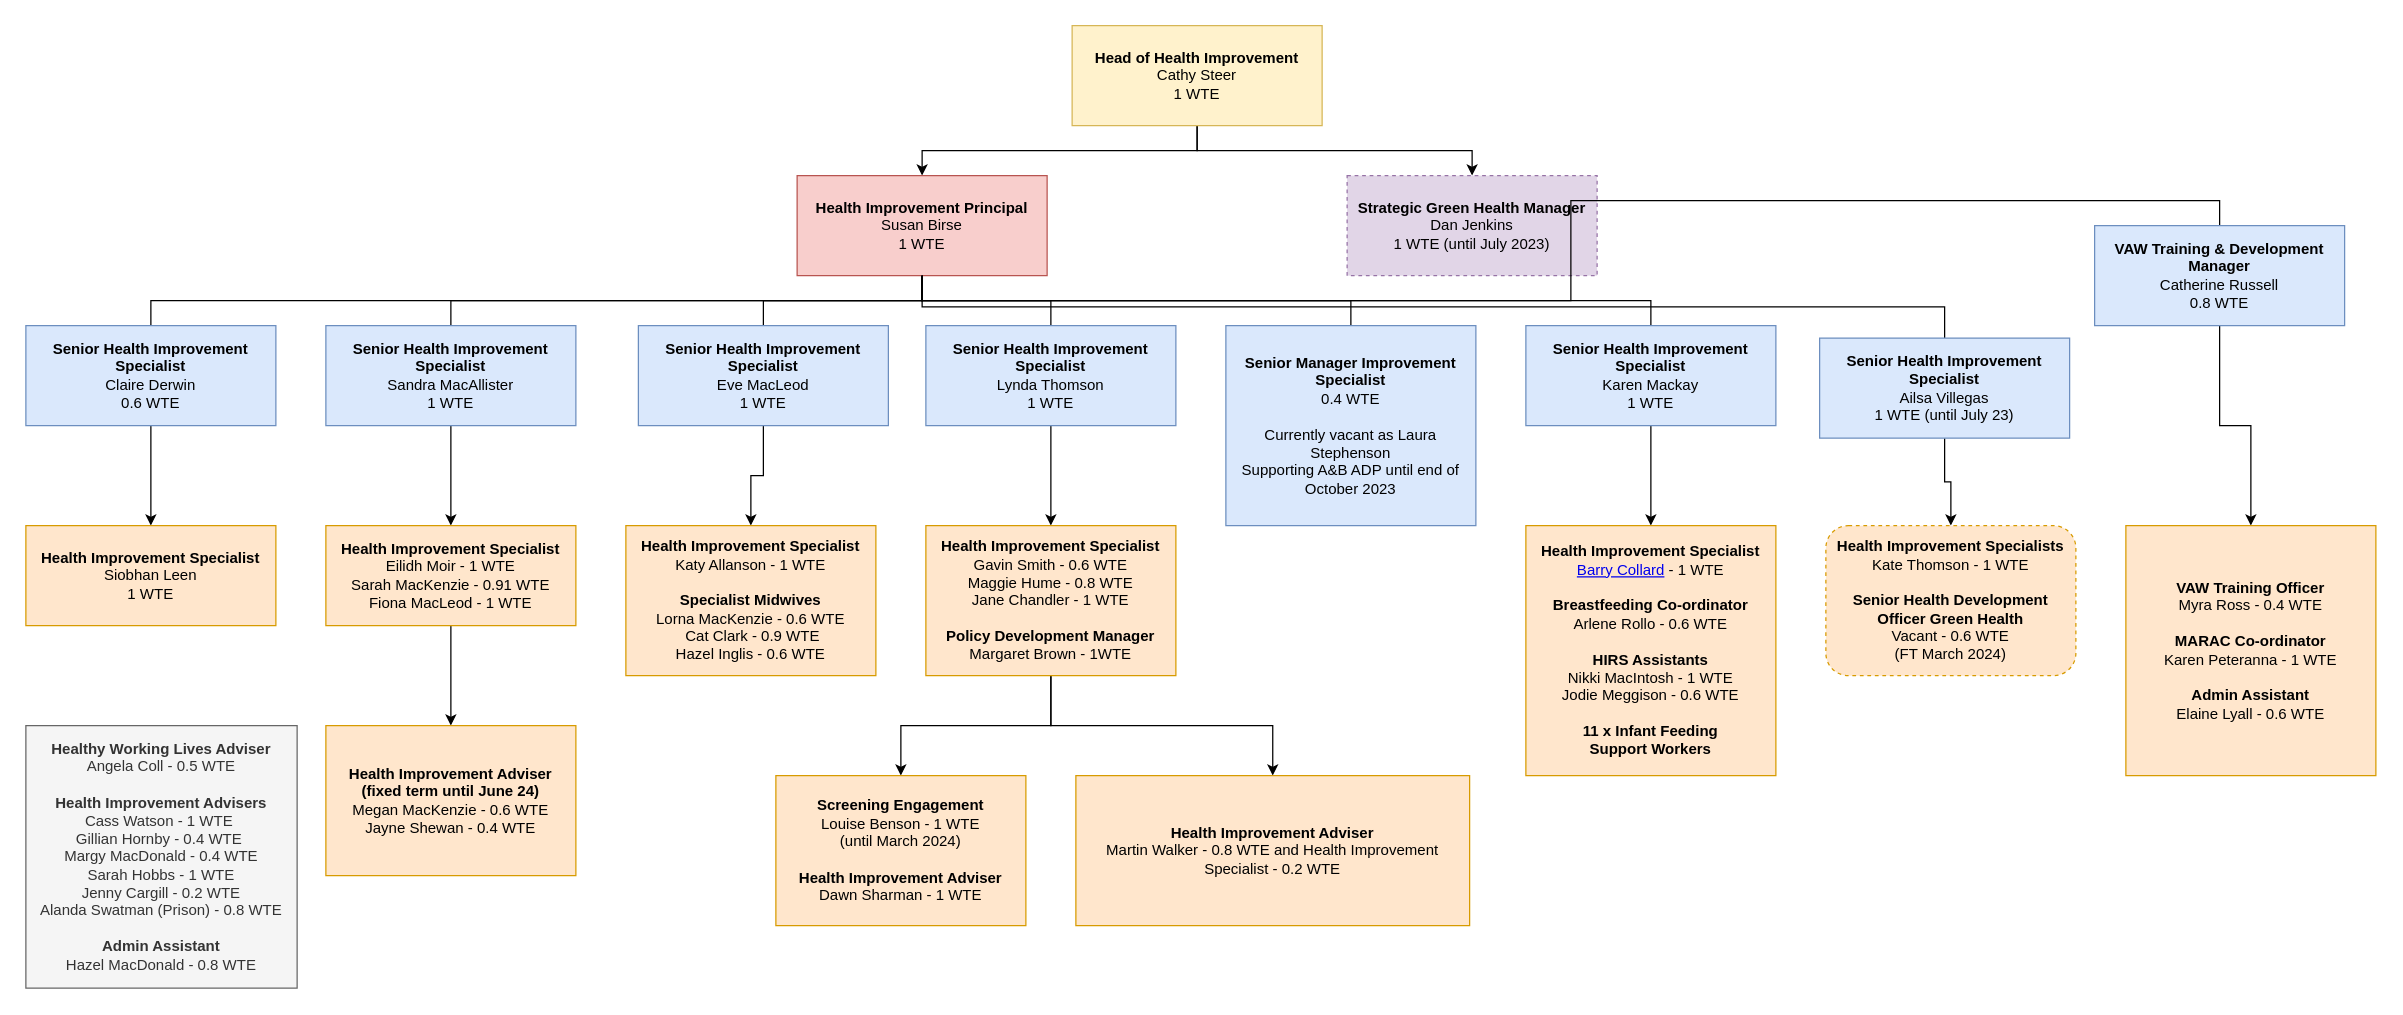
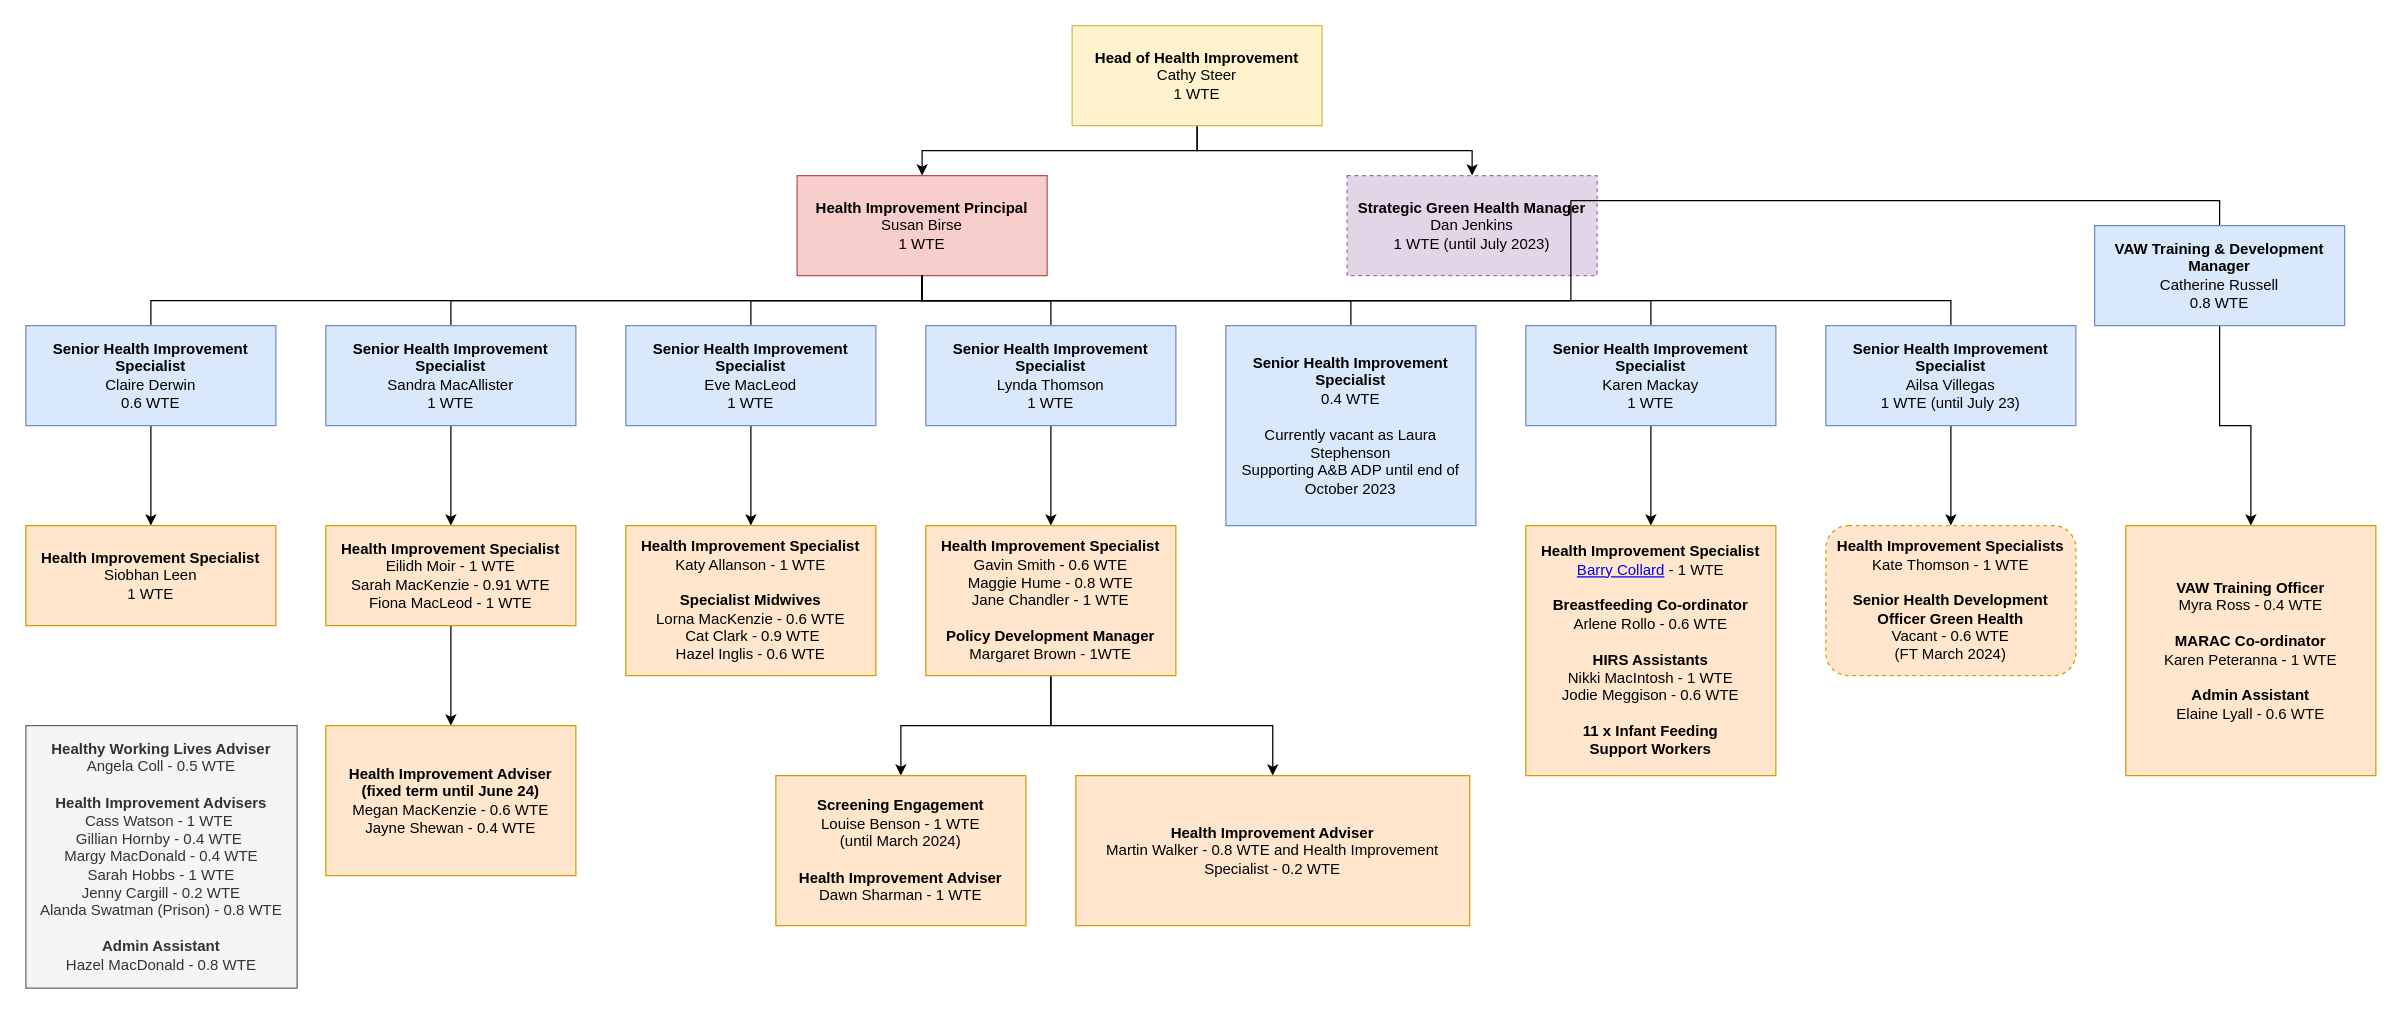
node "Senior Health Improvement Specialist Eve MacLeod 1 WTE": moved (763, 376) -> (751, 376)
node "Senior Health Improvement Specialist Ailsa Villegas 1 WTE (until July 23)": moved (1944, 388) -> (1951, 376)
node "Senior Manager Improvement Specialist 0.4 WTE Currently vacant as Laura Stephenson Supporting A&B ADP until end of October 2023": label "Senior Manager Improvement Specialist 0.4 WTE Currently vacant as Laura Stephenson Supporting A&B ADP until end of October 2023" -> "Senior Health Improvement Specialist 0.4 WTE Currently vacant as Laura Stephenson Supporting A&B ADP until end of October 2023"
